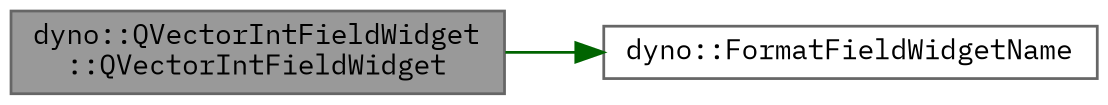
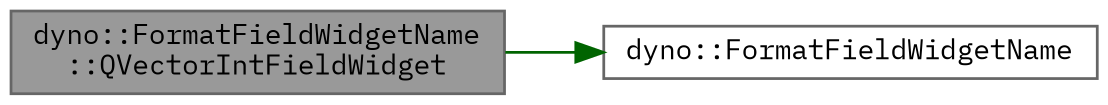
node "dyno::QVectorIntFieldWidget ::QVectorIntFieldWidget": label "dyno::QVectorIntFieldWidget ::QVectorIntFieldWidget" -> "dyno::FormatFieldWidgetName ::QVectorIntFieldWidget"
